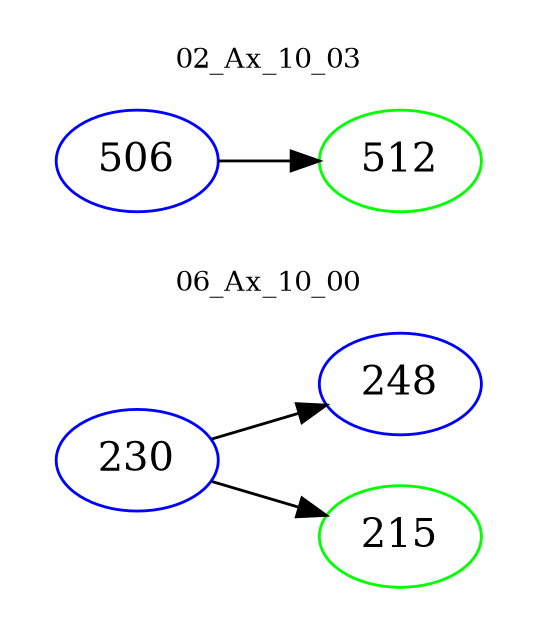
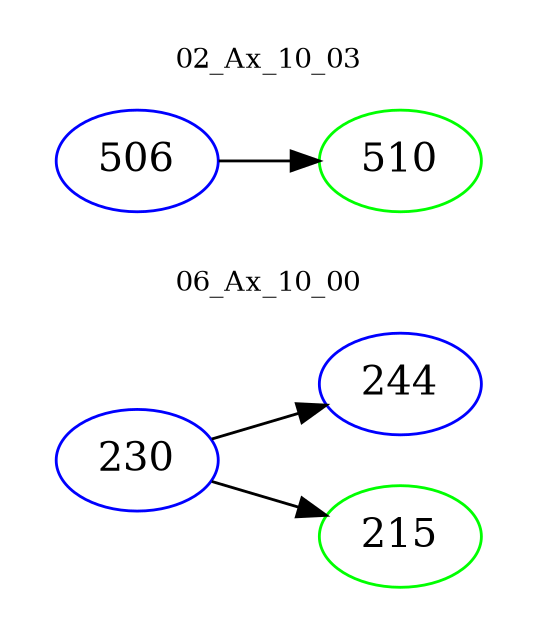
node "512": label "512" -> "510"
node "248": label "248" -> "244"
